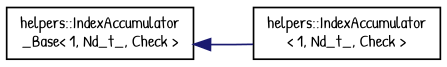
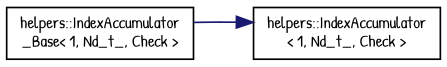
edge "helpers::IndexAccumulator < 1, Nd_t_, Check >" -> "helpers::IndexAccumulator _Base< 1, Nd_t_, Check >": reversed
